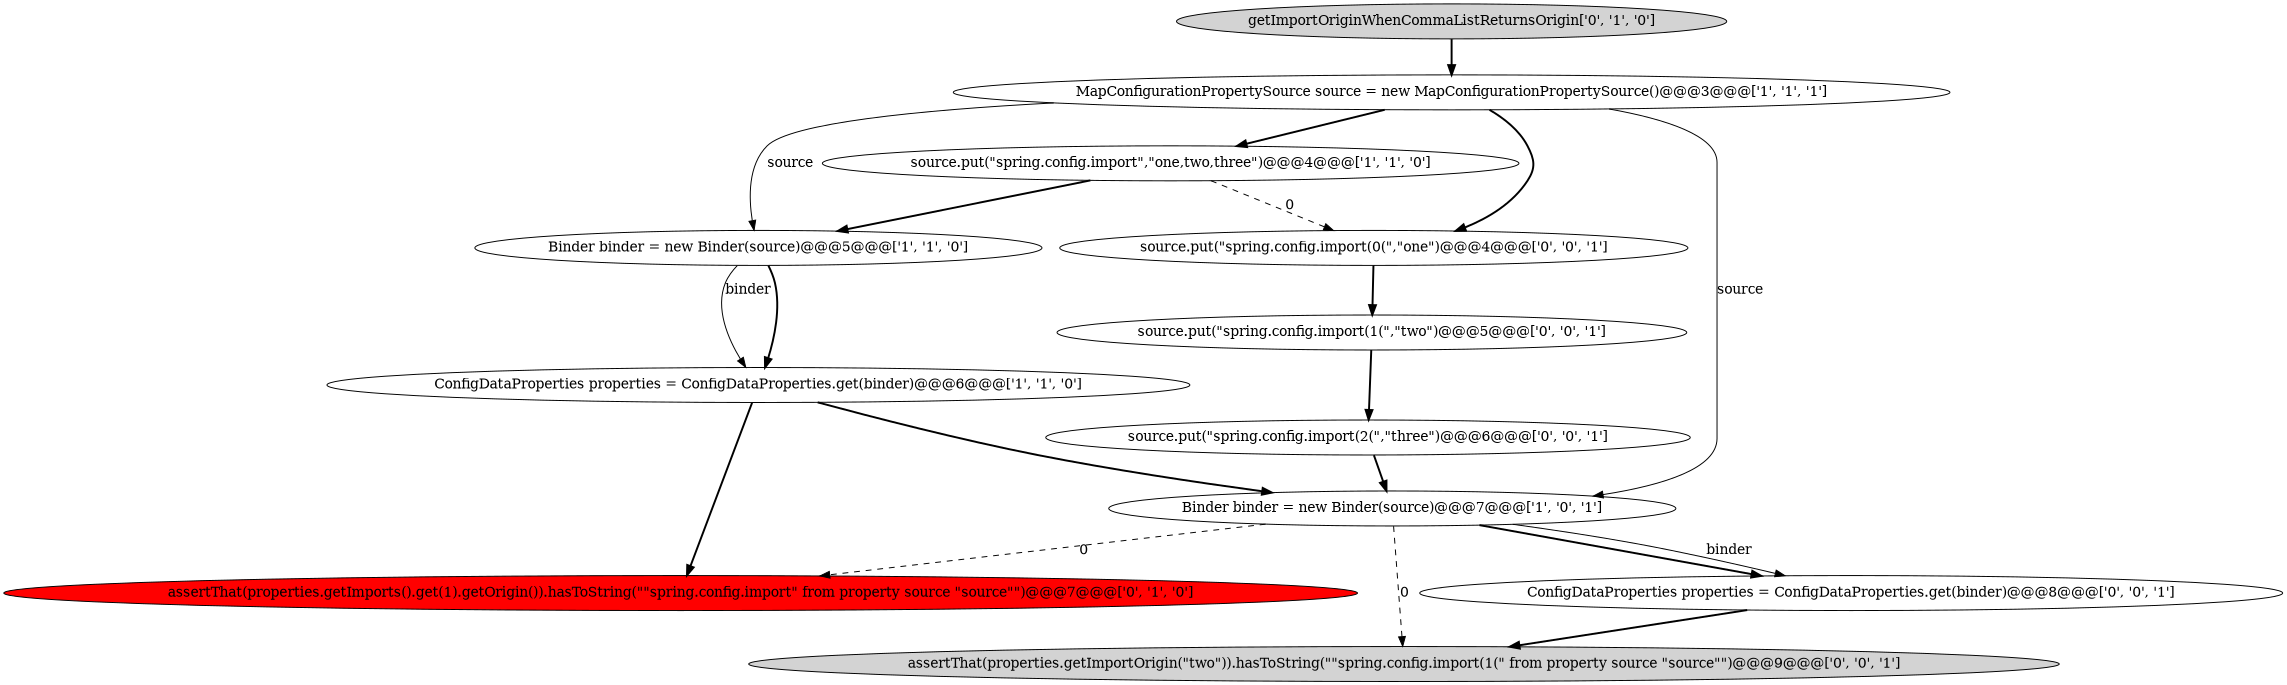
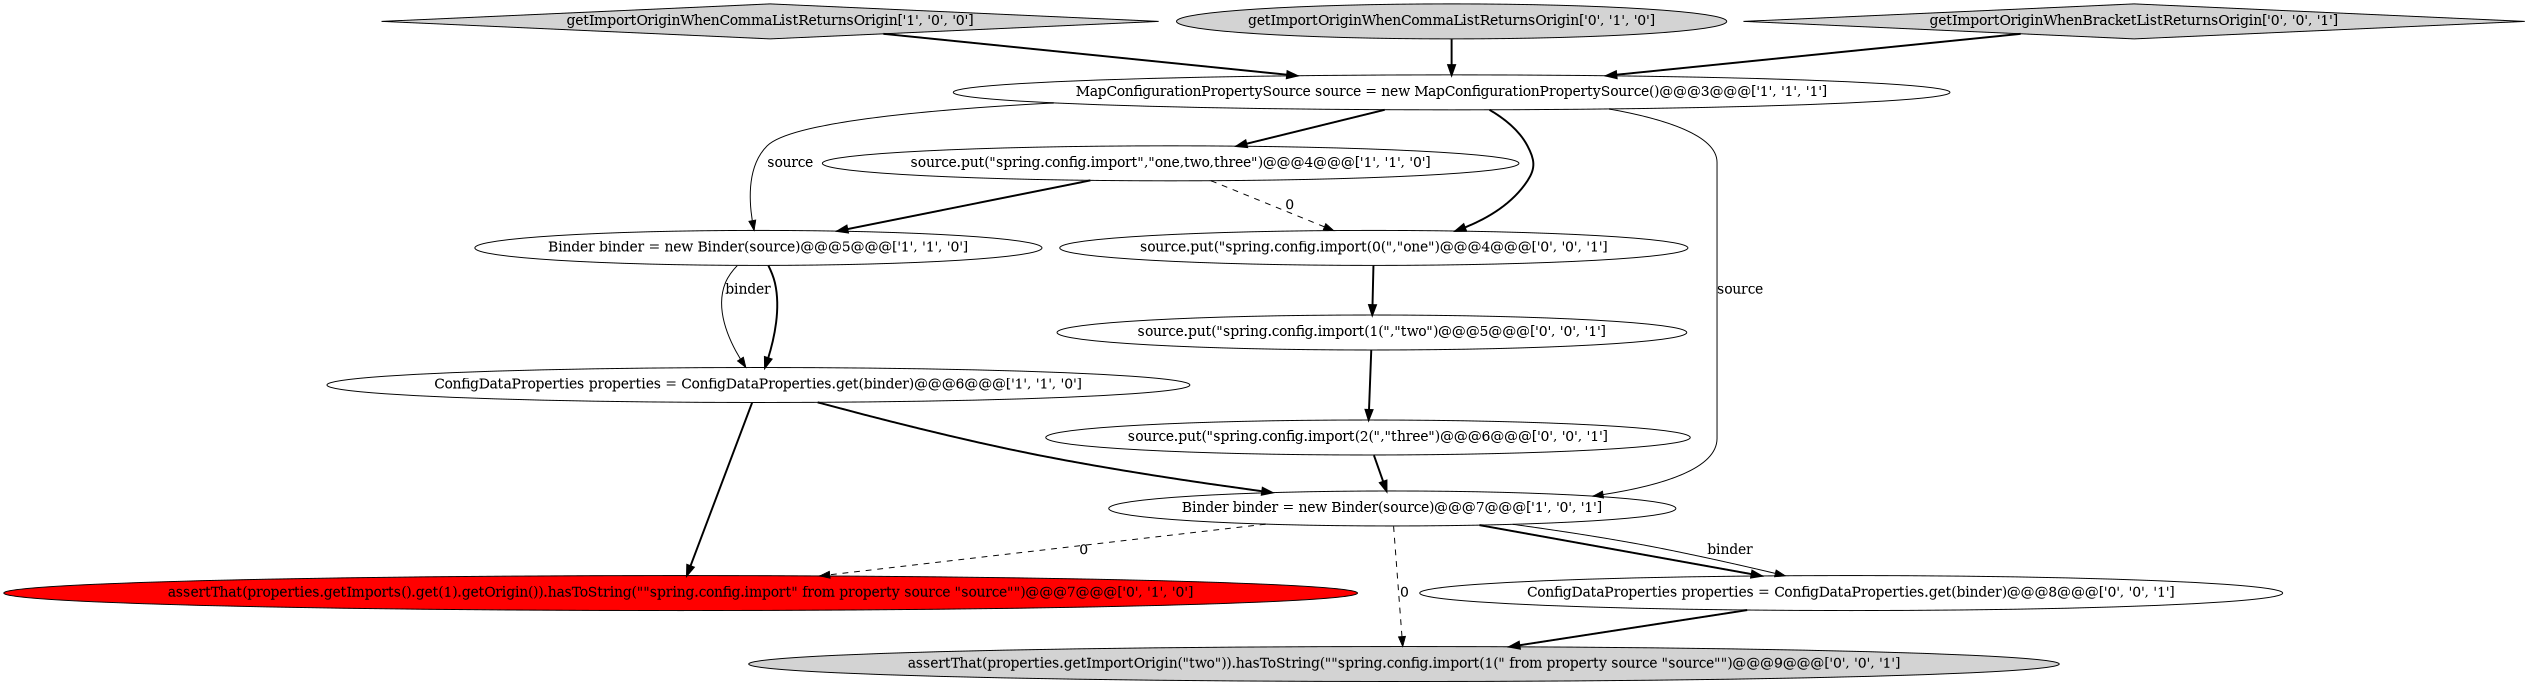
node "getImportOriginWhenCommaListReturnsOrigin['1', '0', '0']": added
node "getImportOriginWhenBracketListReturnsOrigin['0', '0', '1']": added
